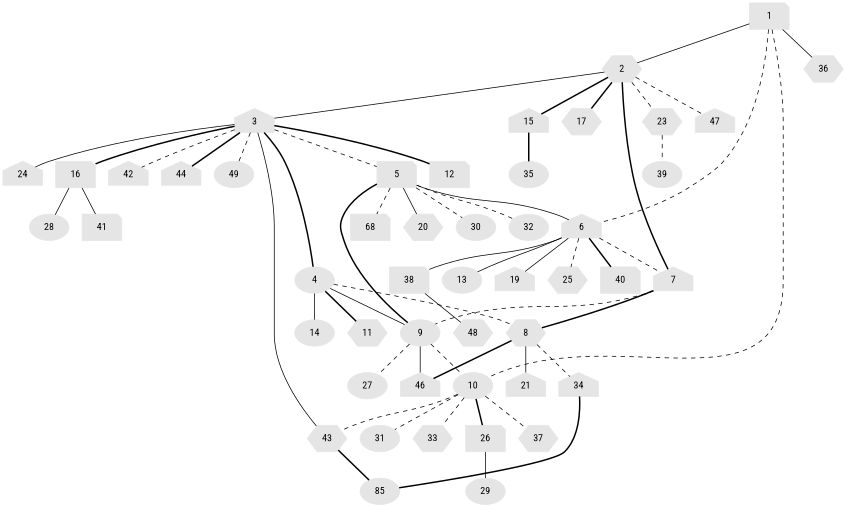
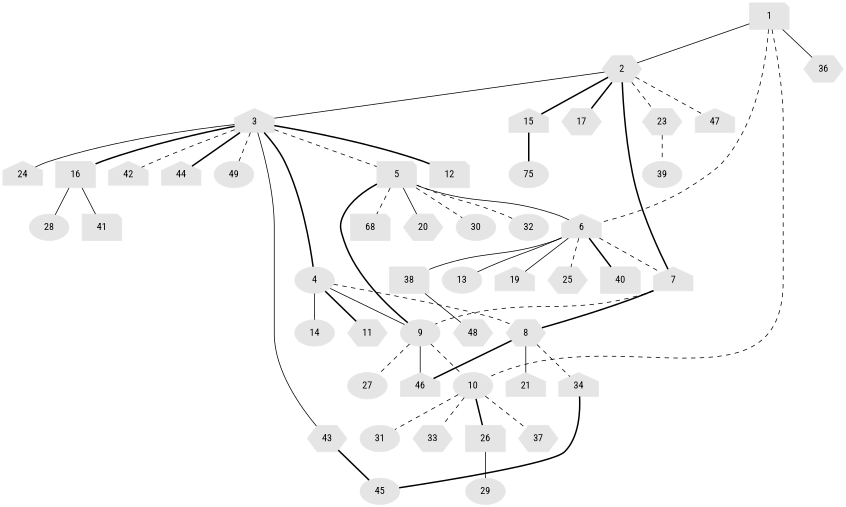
node "35": label "35" -> "75"
edge "10" -- "43": removed
node "85": label "85" -> "45"
